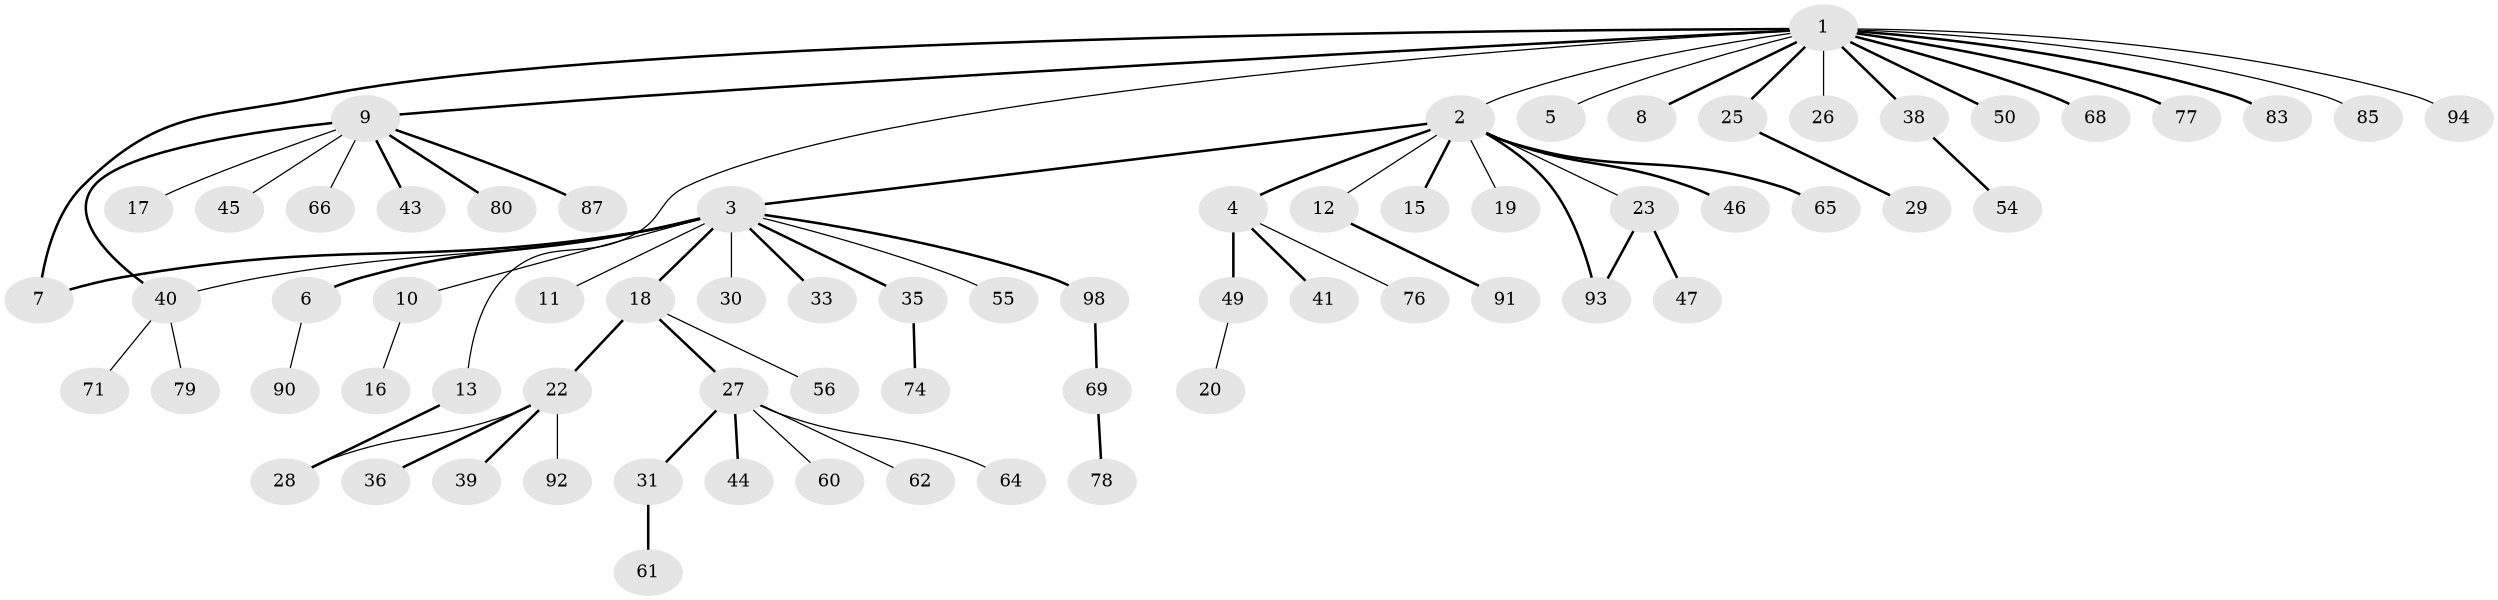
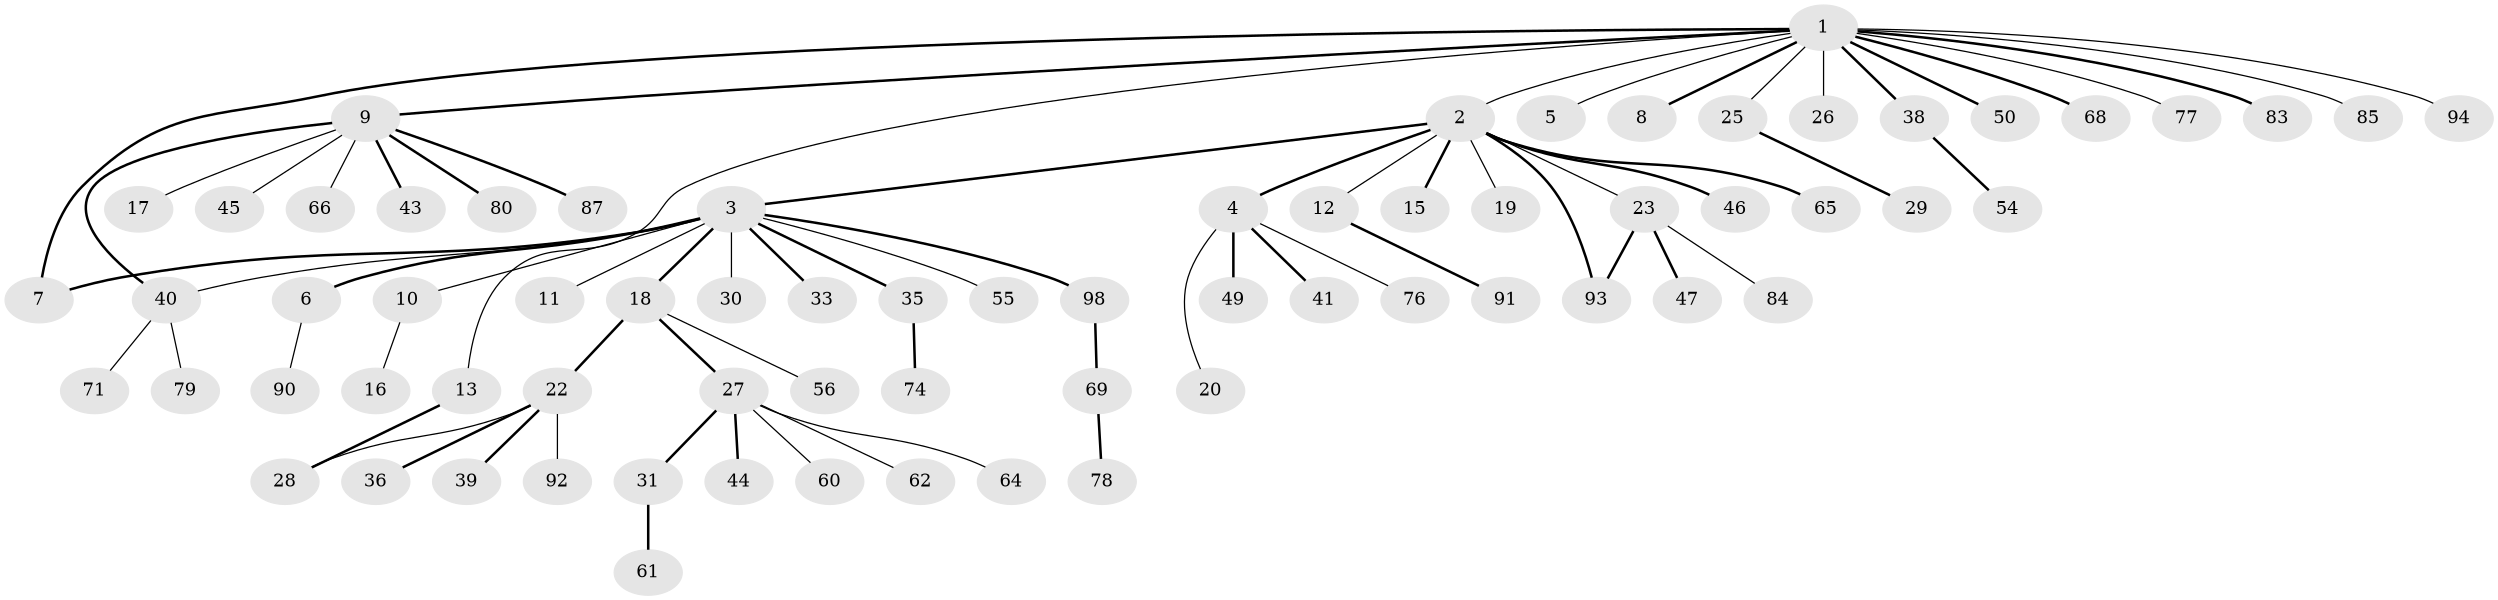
edge "1" -- "77": style bold -> solid
edge "1" -- "25": style bold -> solid
node "84": added
edge "49" -- "20": now "4" -- "20"
